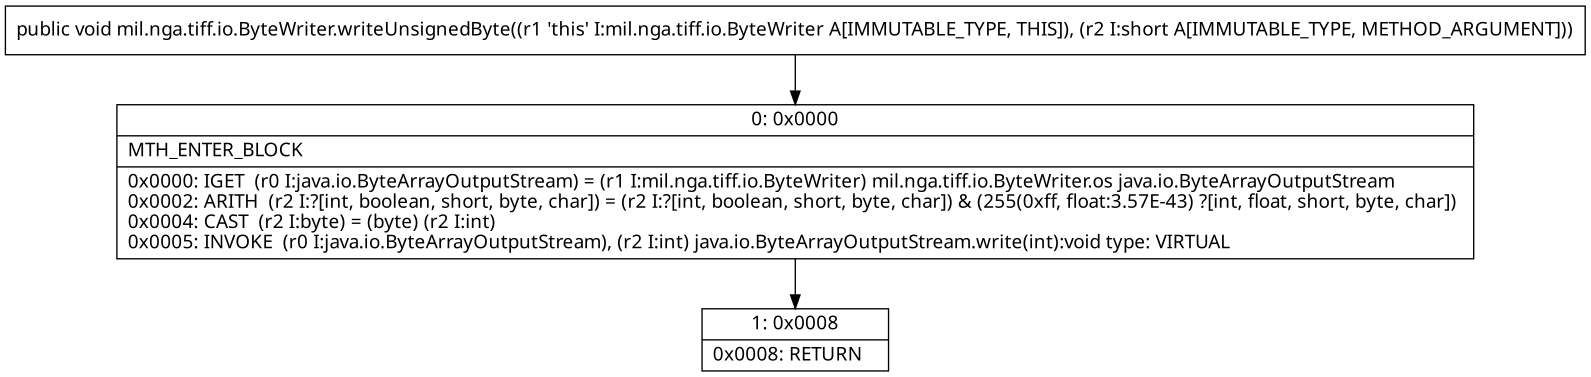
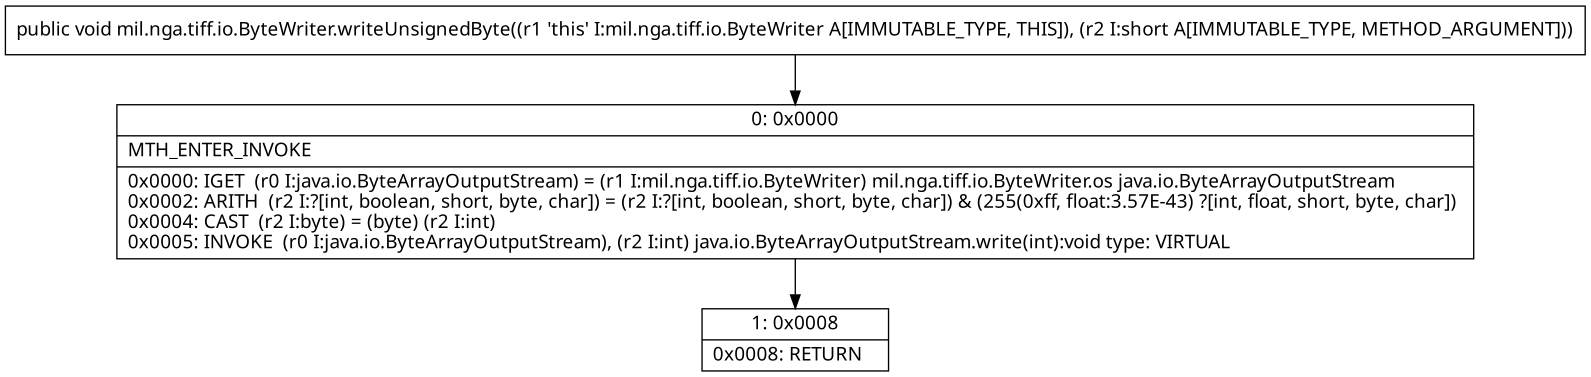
node "0: 0x0000": text "MTH_ENTER_BLOCK" -> "MTH_ENTER_INVOKE"
